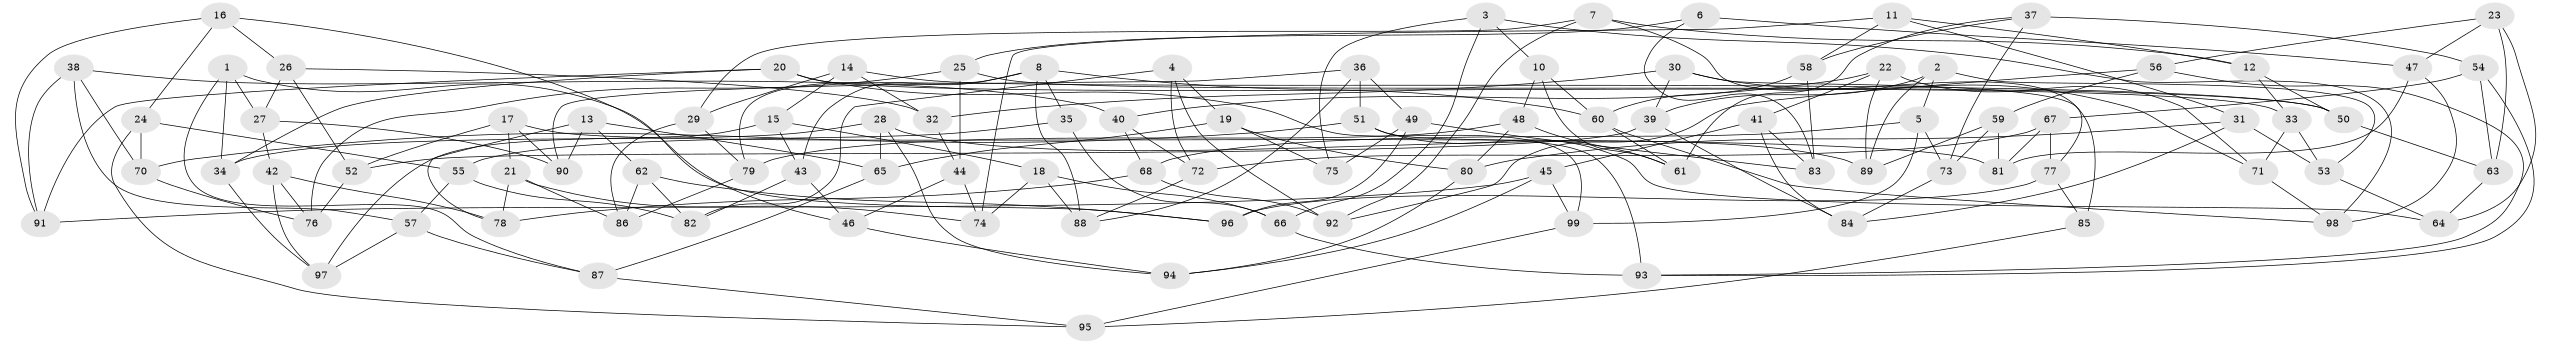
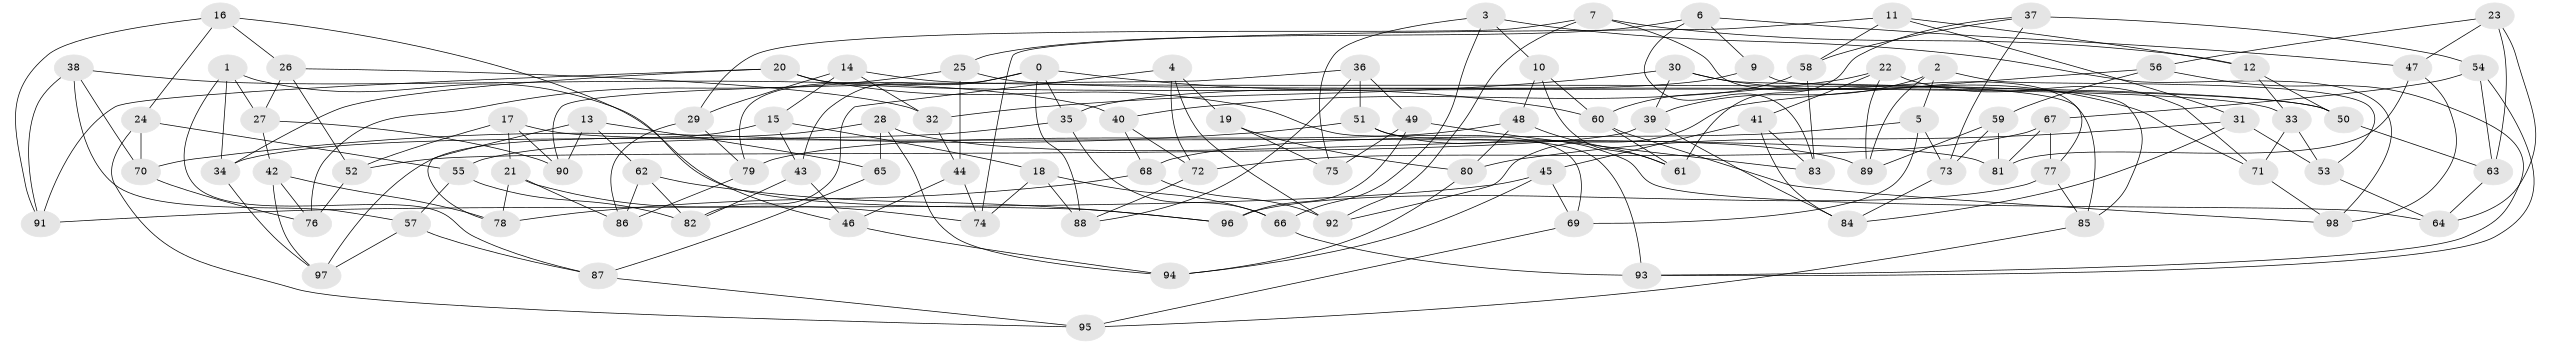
node "8": label "8" -> "0"
node "9": added
edge "19" -- "65": removed
node "99": label "99" -> "69"
